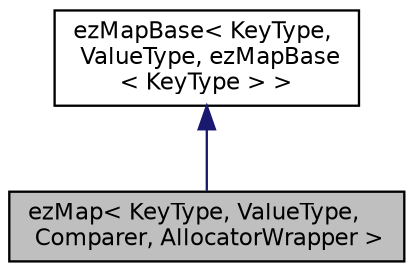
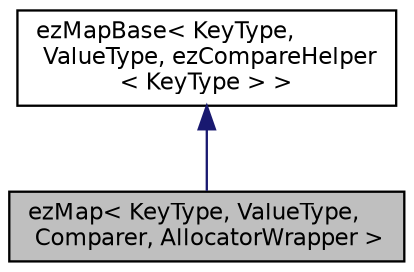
node "ezMapBase< KeyType, ValueType, ezMapBase < KeyType > >": label "ezMapBase< KeyType, ValueType, ezMapBase < KeyType > >" -> "ezMapBase< KeyType, ValueType, ezCompareHelper < KeyType > >"
